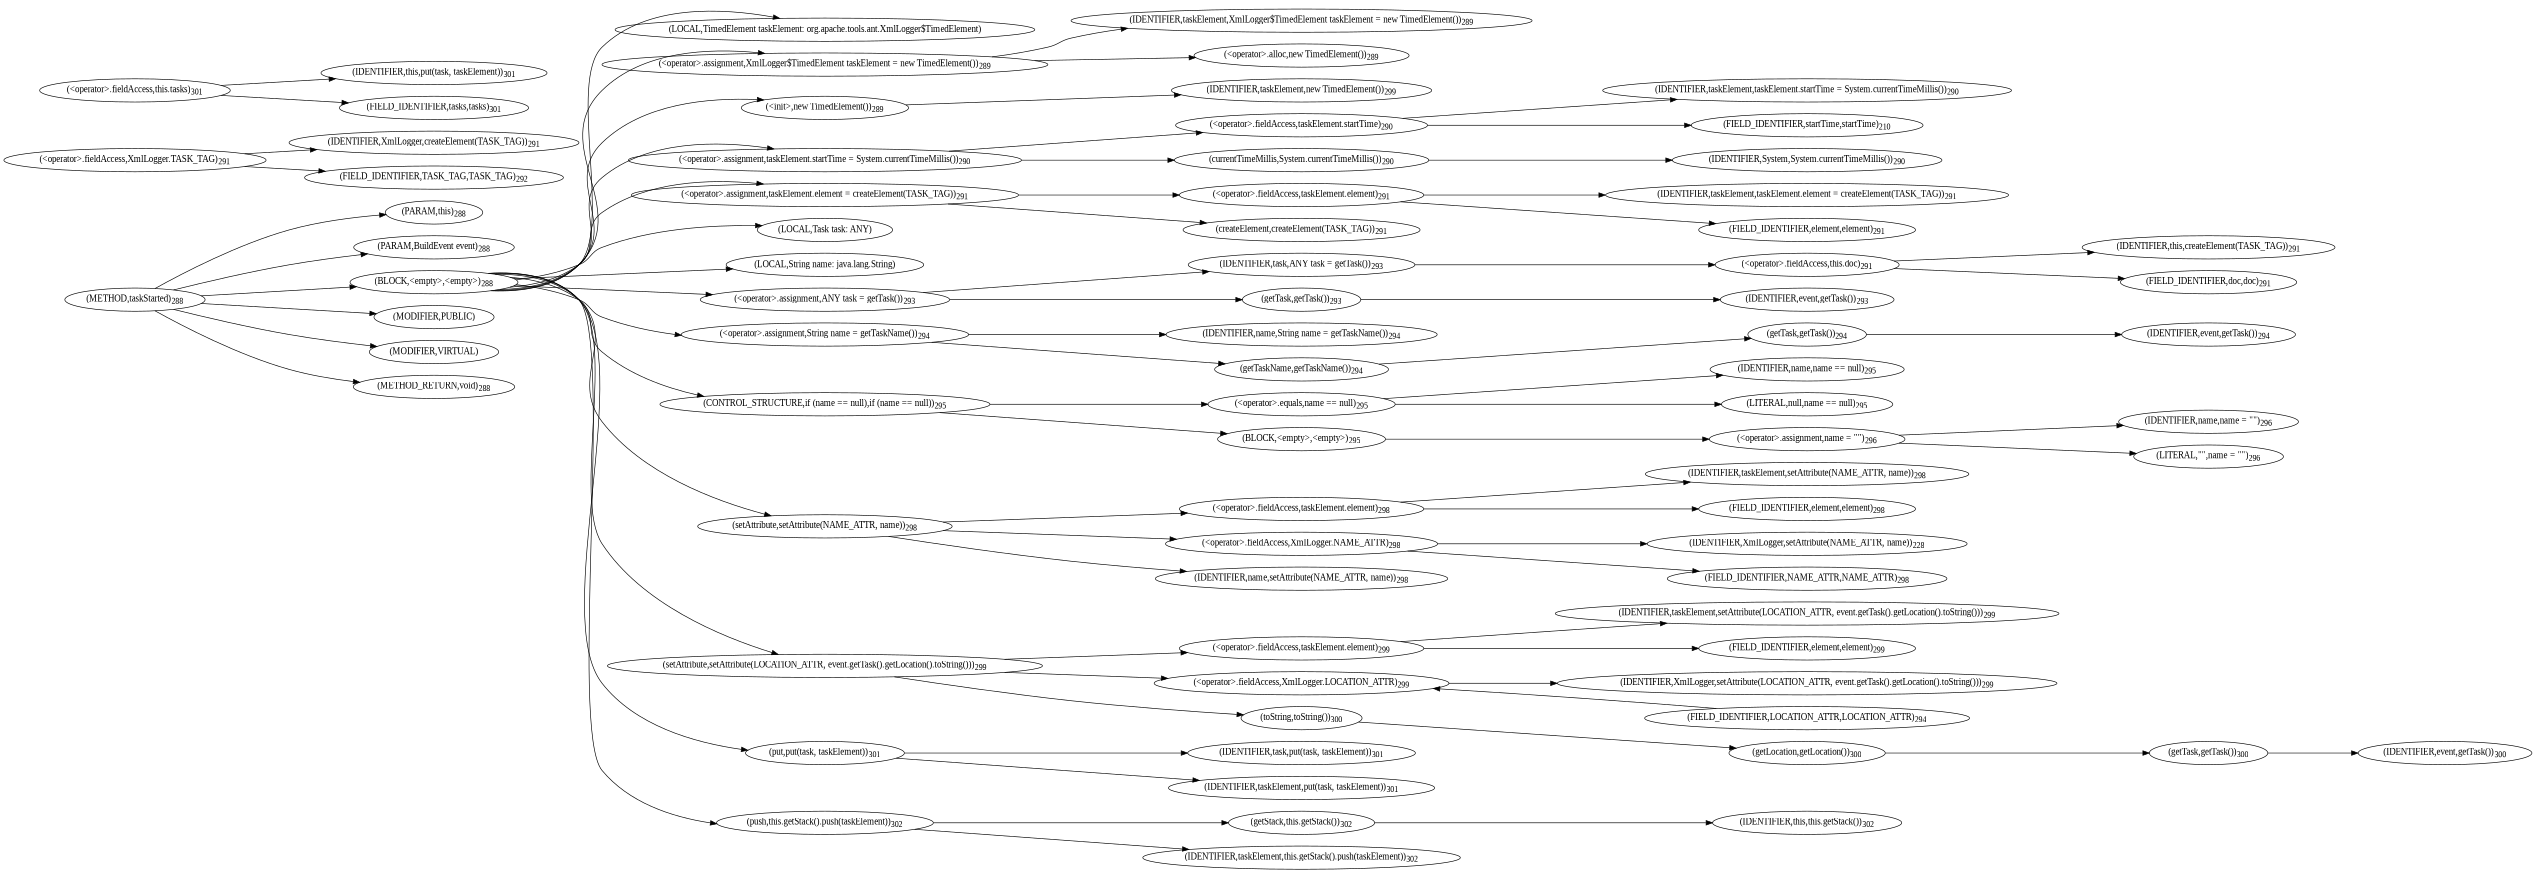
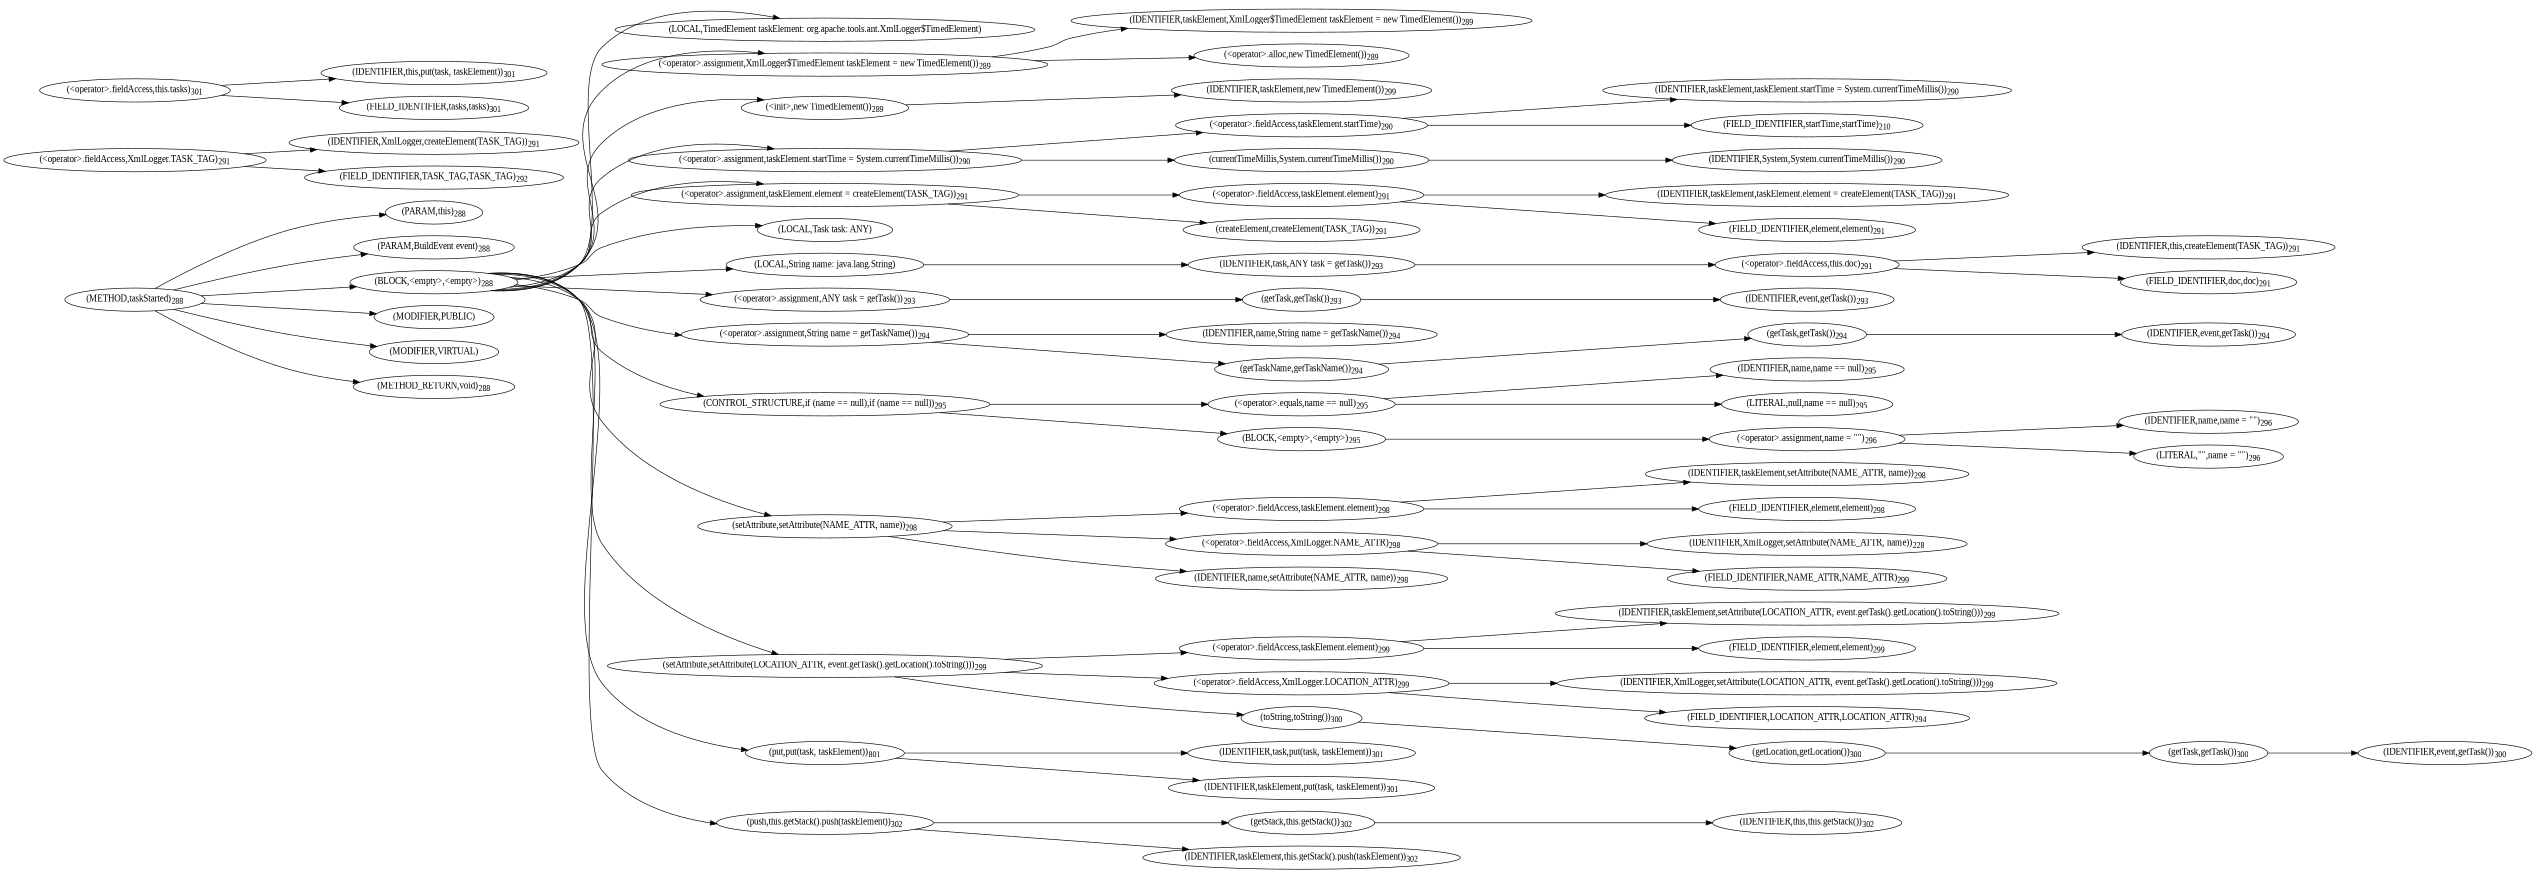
edge "(<operator>.assignment,ANY task = getTask())" -> "(IDENTIFIER,task,ANY task = getTask())": now "(LOCAL,String name: java.lang.String)" -> "(IDENTIFIER,task,ANY task = getTask())"
node "(FIELD_IDENTIFIER,NAME_ATTR,NAME_ATTR)": text "298" -> "299"
edge "(FIELD_IDENTIFIER,LOCATION_ATTR,LOCATION_ATTR)" -> "(<operator>.fieldAccess,XmlLogger.LOCATION_ATTR)": reversed
node "(put,put(task, taskElement))": text "301" -> "801"
